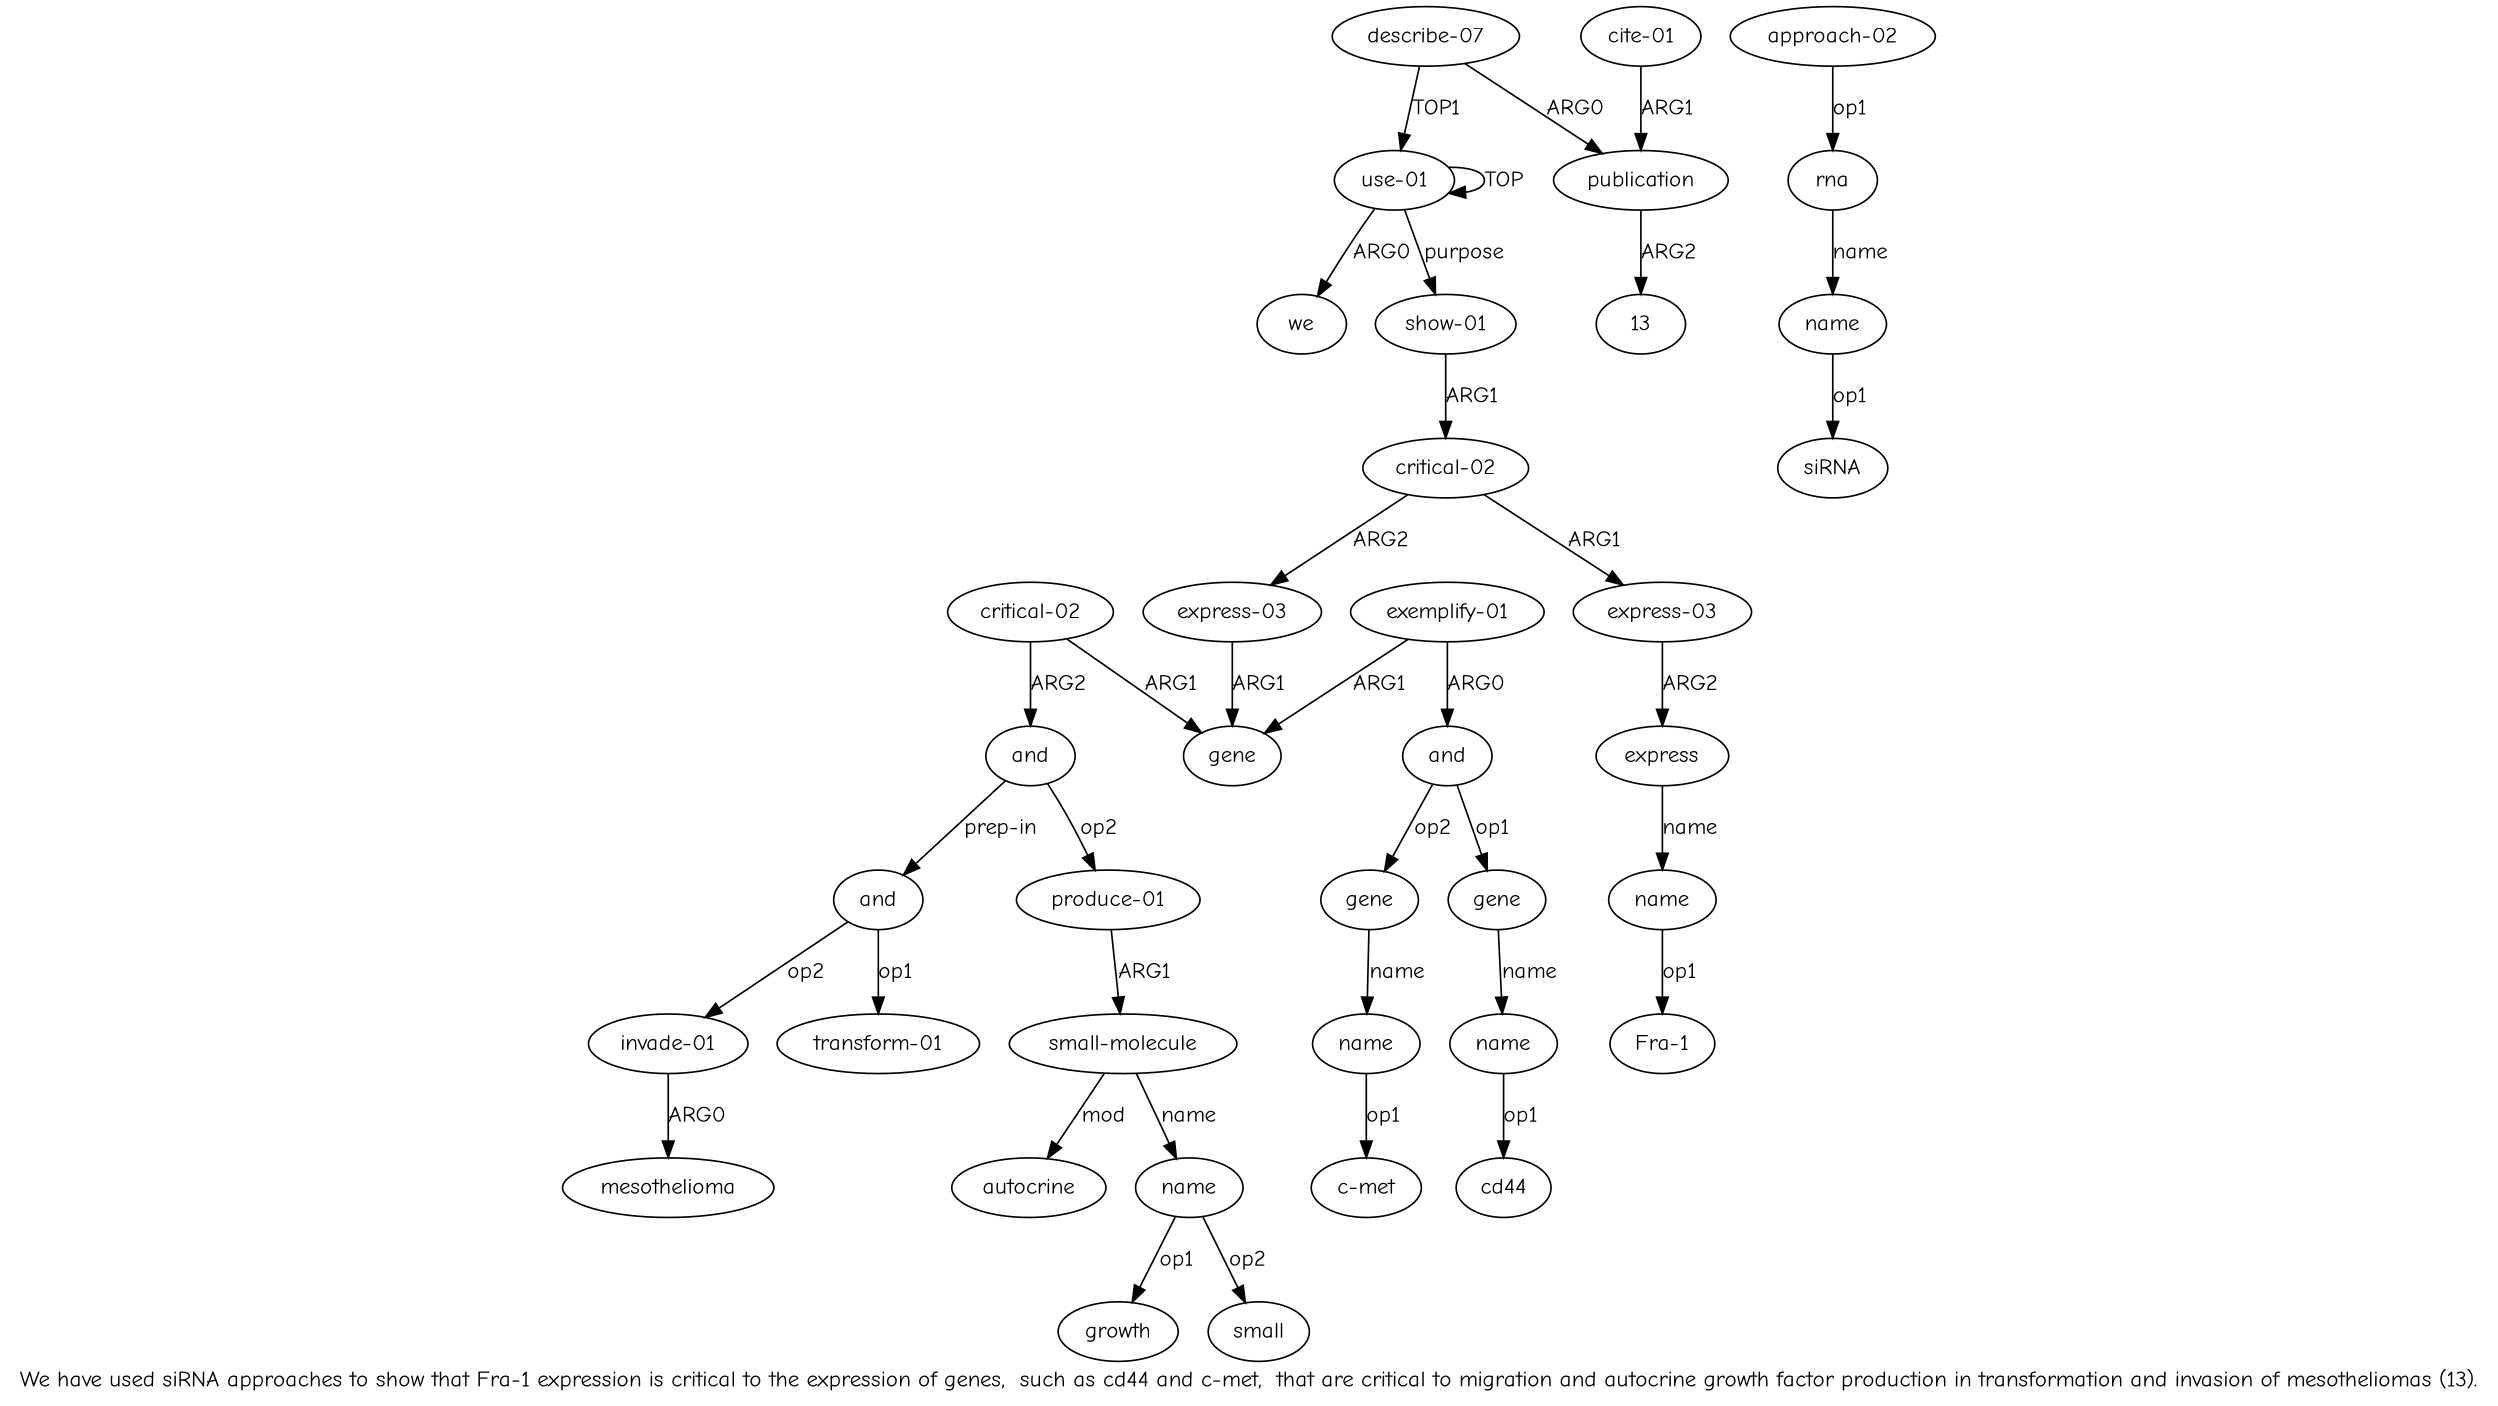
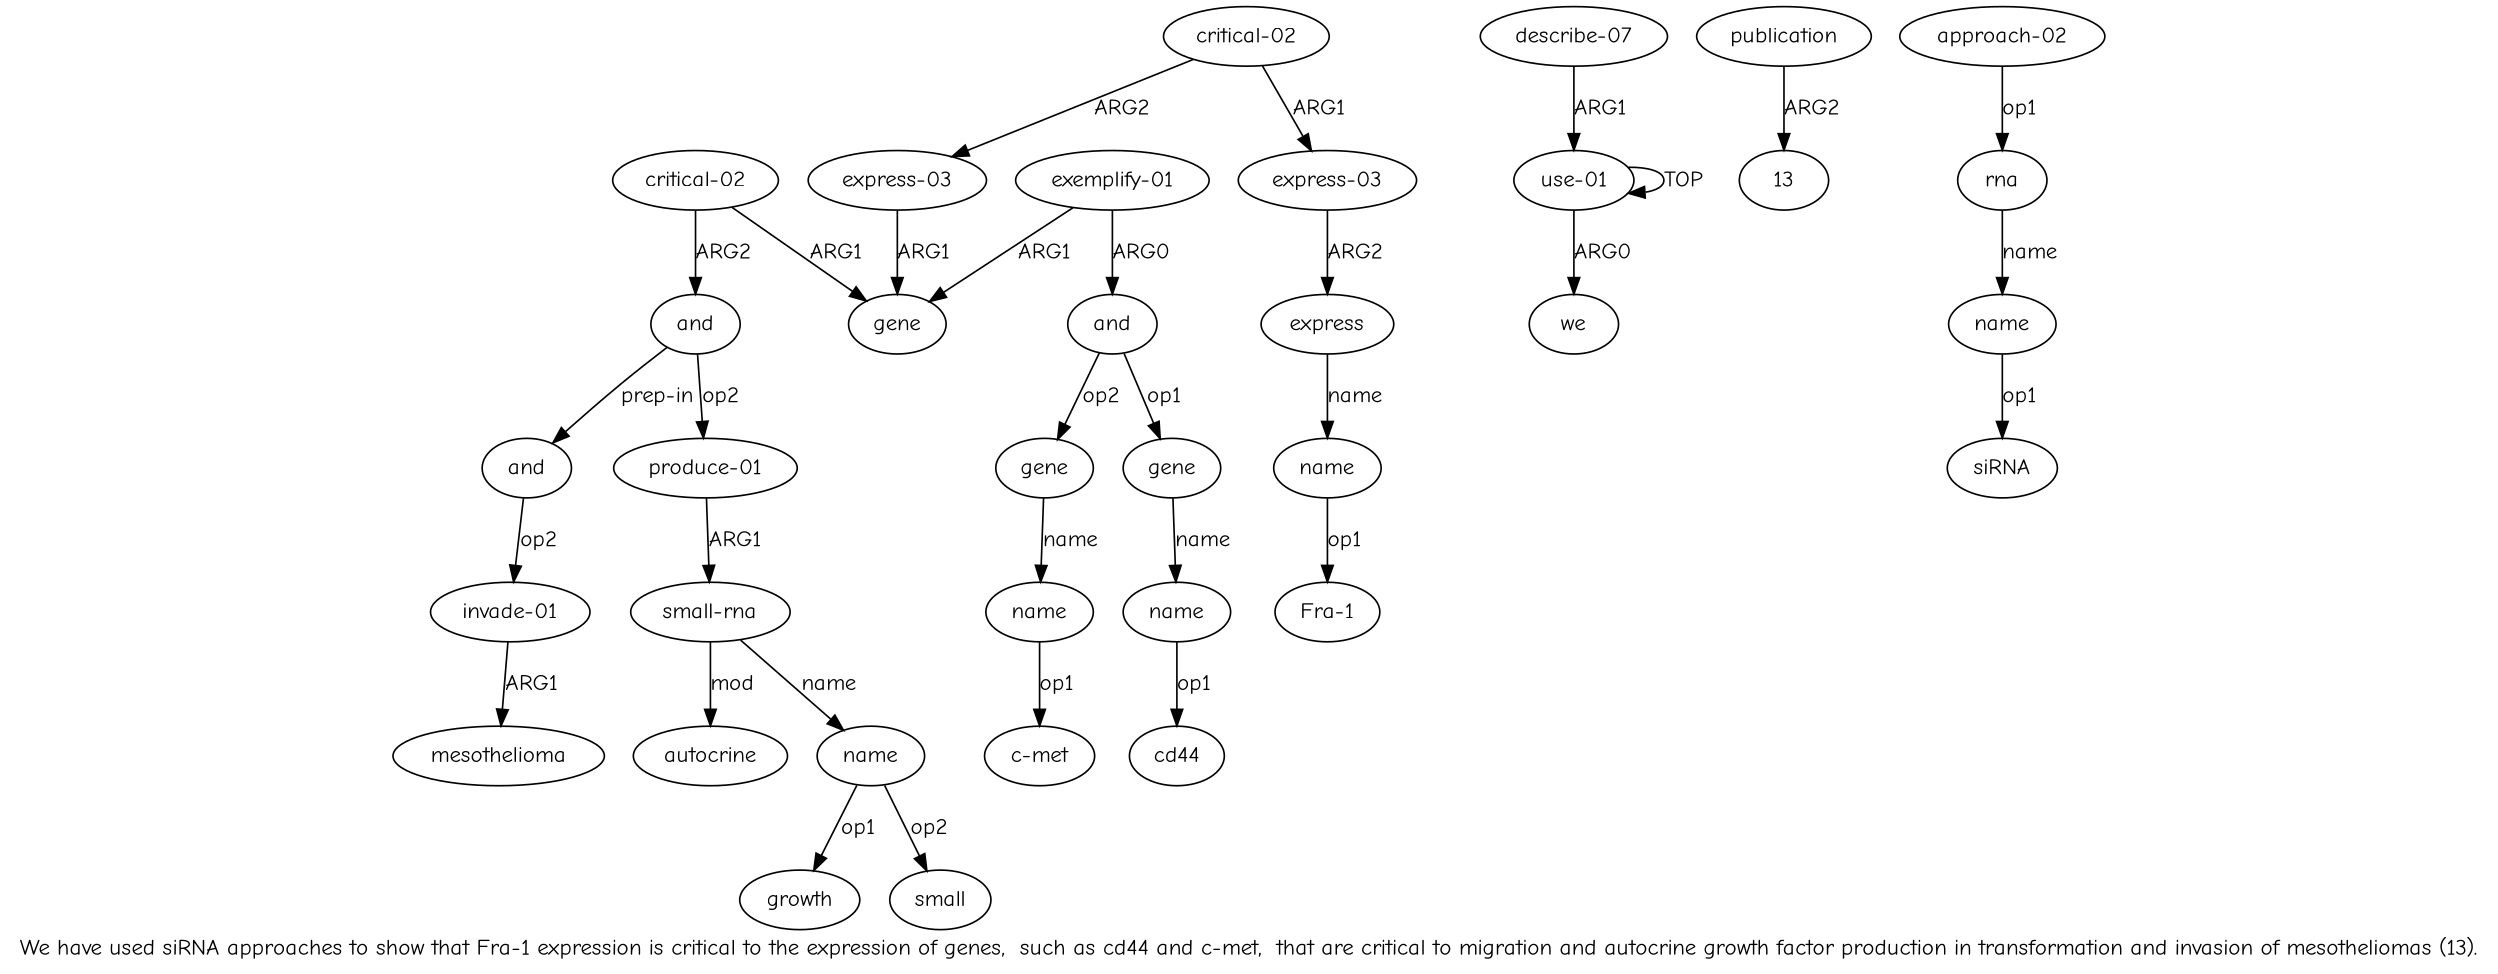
node "cite-01": removed
edge "describe-07" -> "publication": removed, label "ARG0"
edge "describe-07" -> "use-01": label "TOP1" -> "ARG1"
node "show-01": removed
node "transform-01": removed
node "small-molecule": label "small-molecule" -> "small-rna"
edge "invade-01" -> "mesothelioma": label "ARG0" -> "ARG1"
